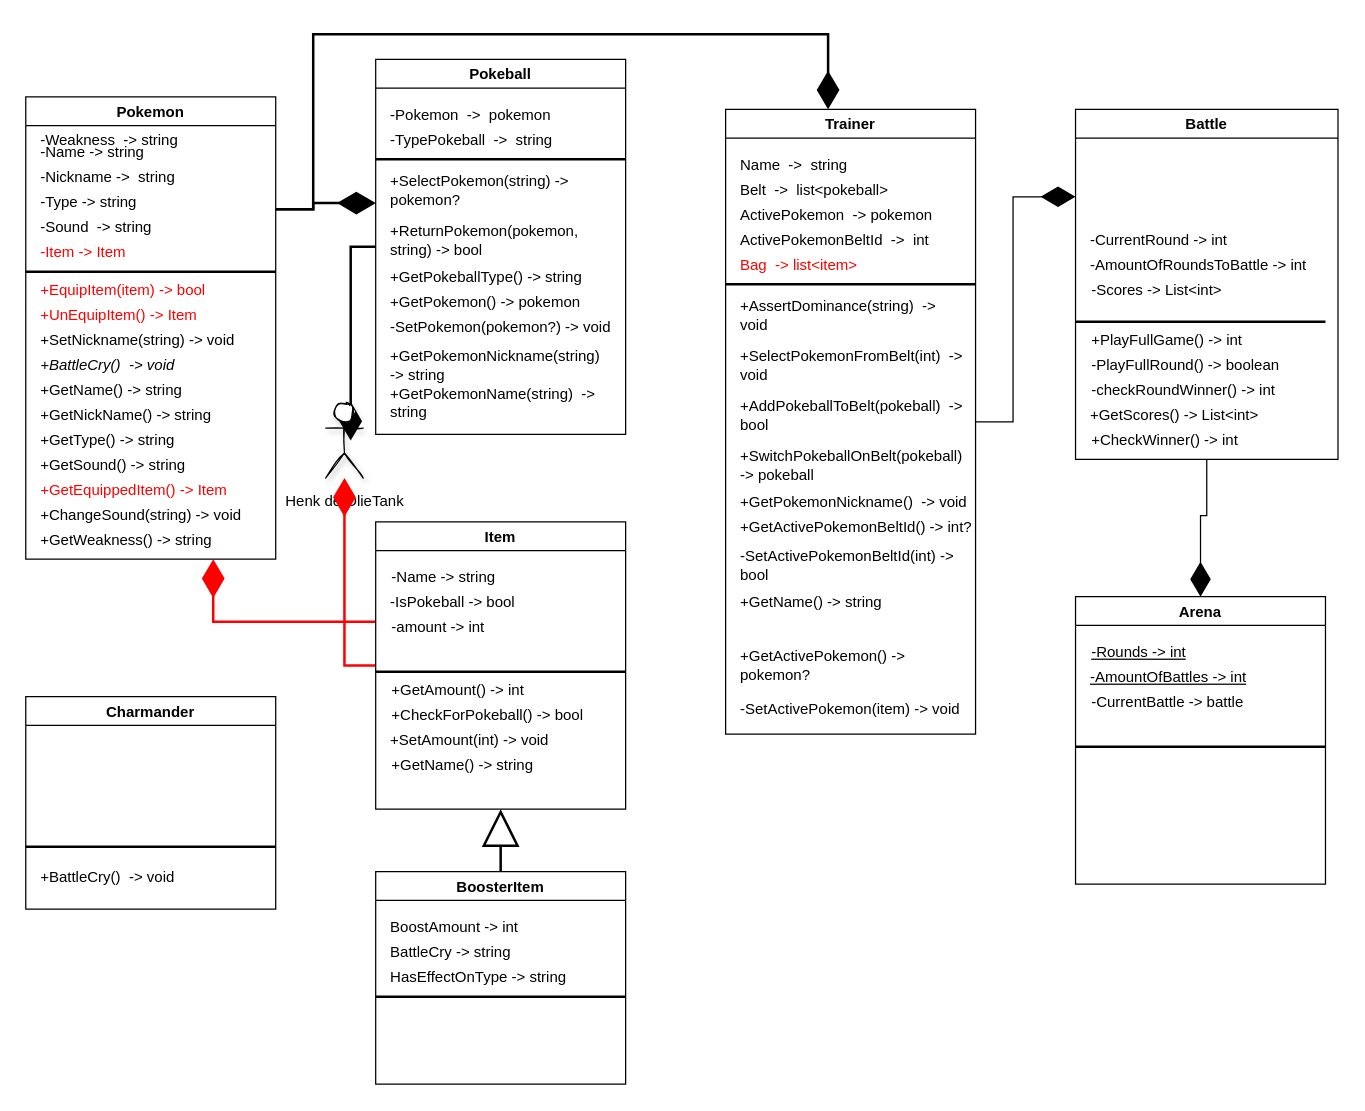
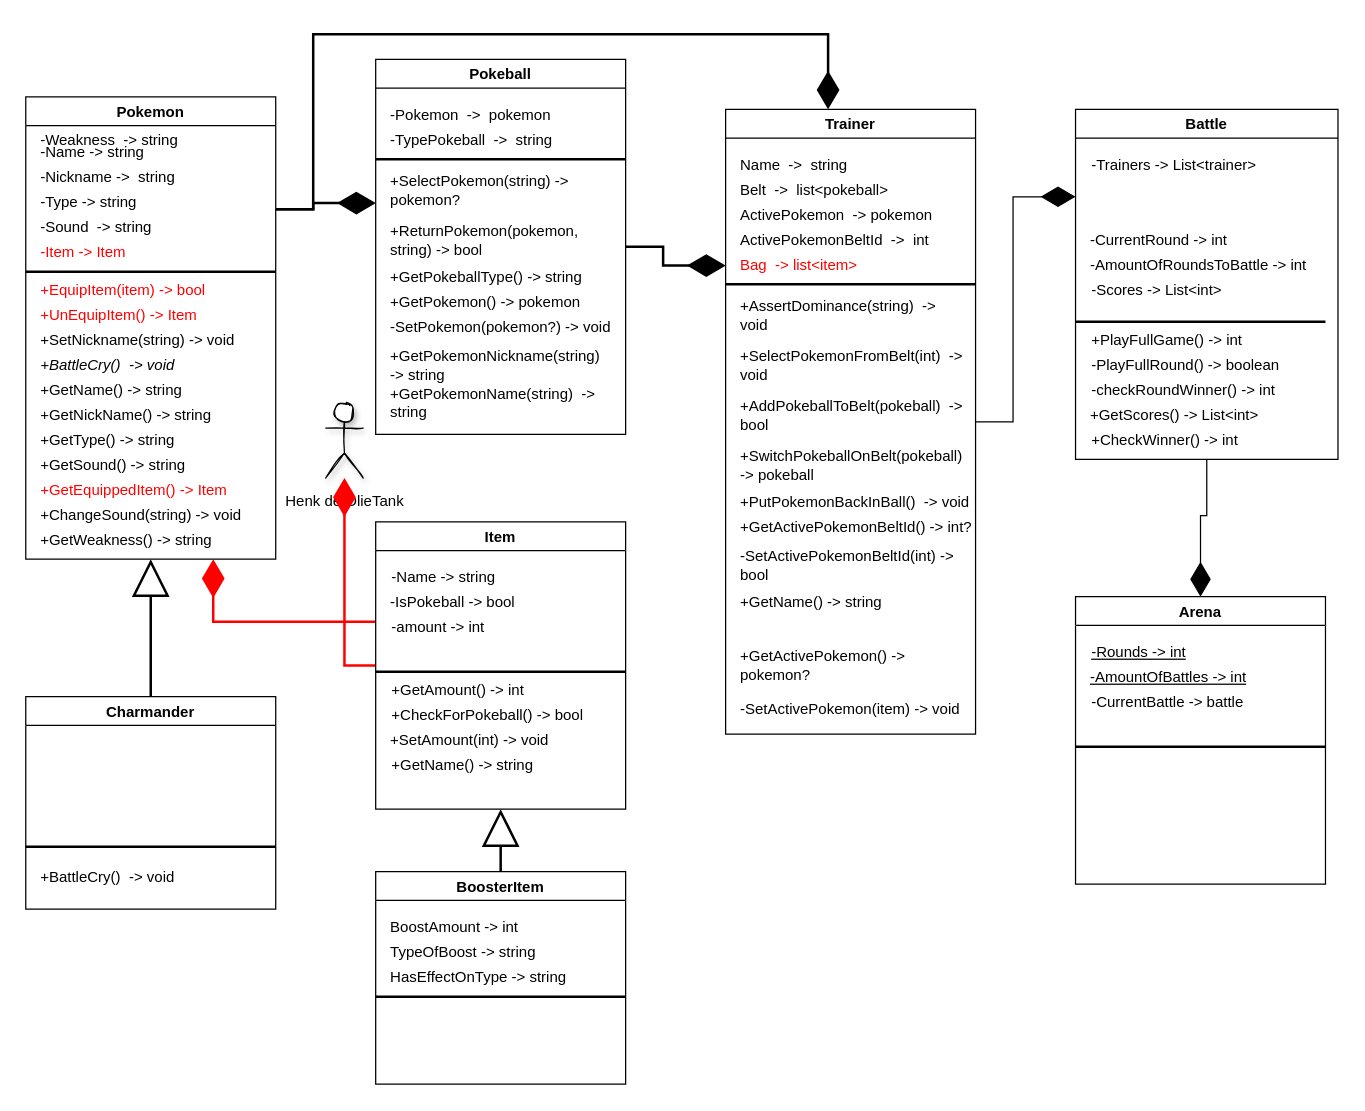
node "-Trainers -> List<trainer>": added
edge "Pokeball" -> "Henk de OlieTank": now "Pokeball" -> "Trainer"
node "+GetPokemonNickname() -> void": label "+GetPokemonNickname() -> void" -> "+PutPokemonBackInBall() -> void"
edge "Charmander" -> "Pokemon": added
node "BattleCry -> string": label "BattleCry -> string" -> "TypeOfBoost -> string"
